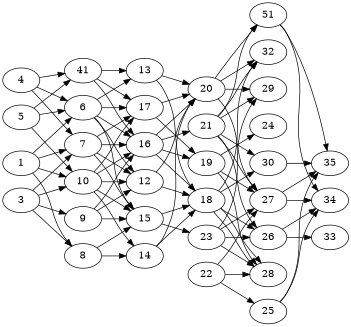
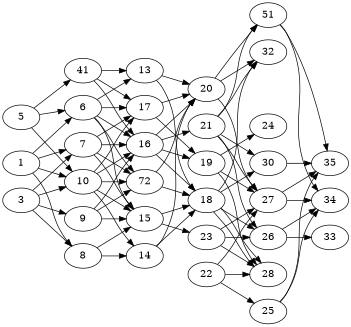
node "4": removed
node "29": removed
node "12": label "12" -> "72"
